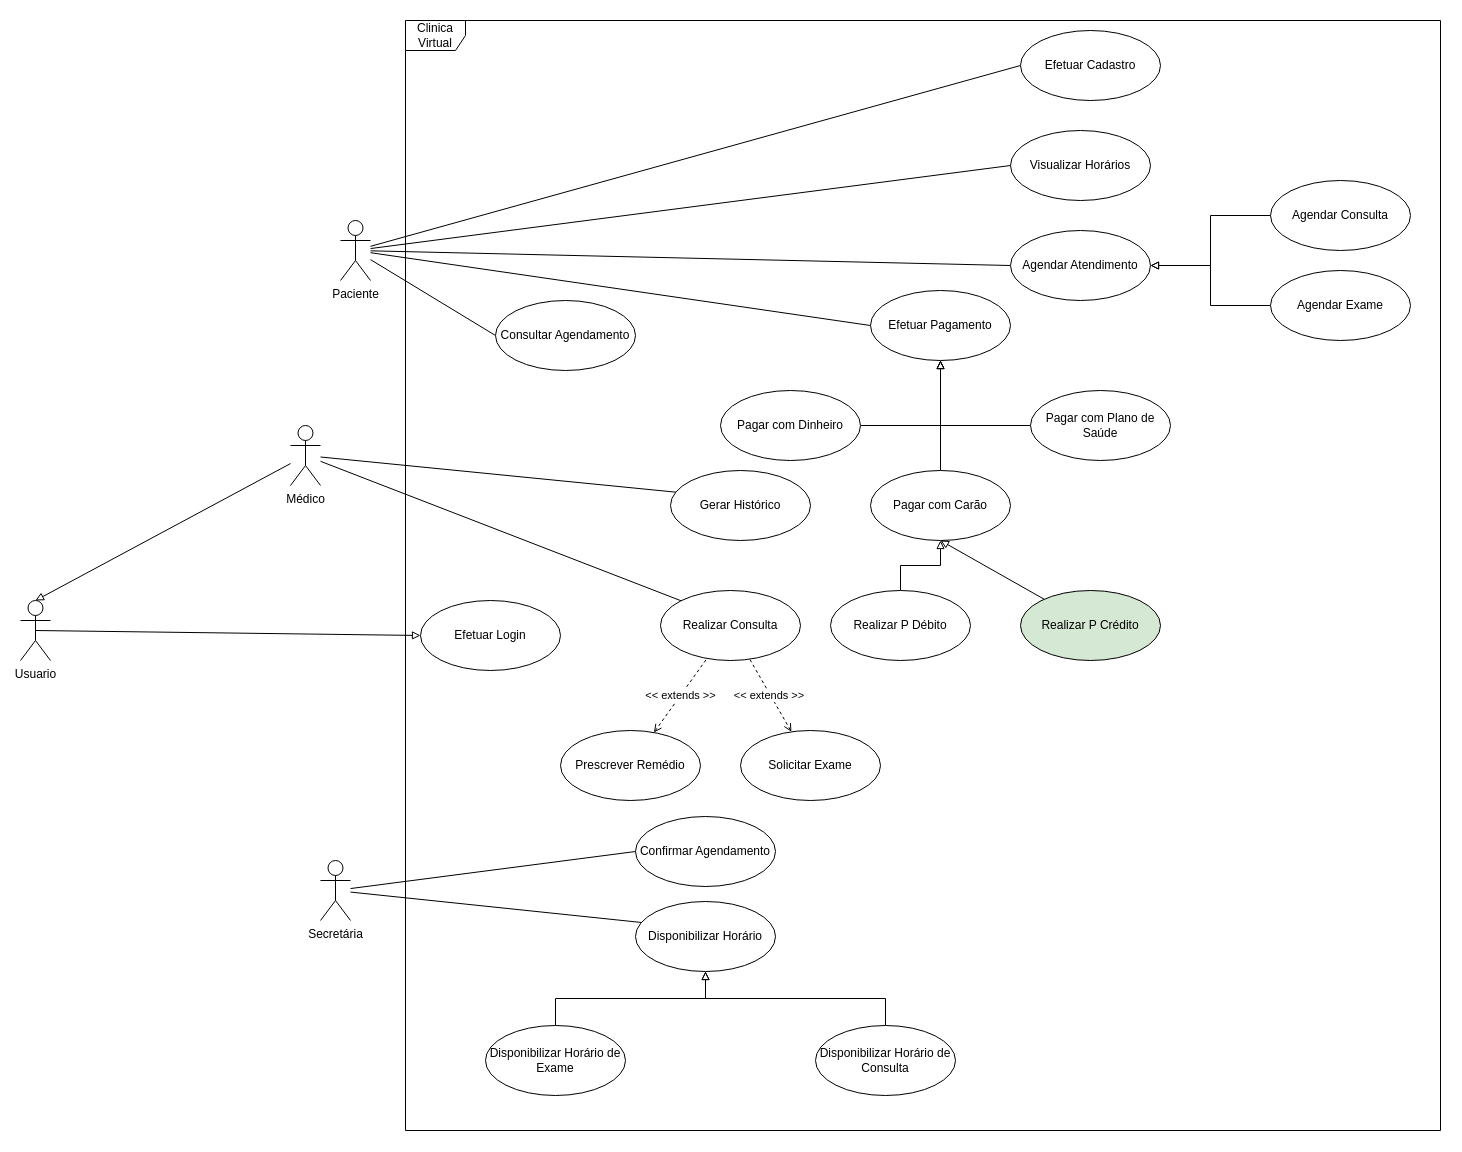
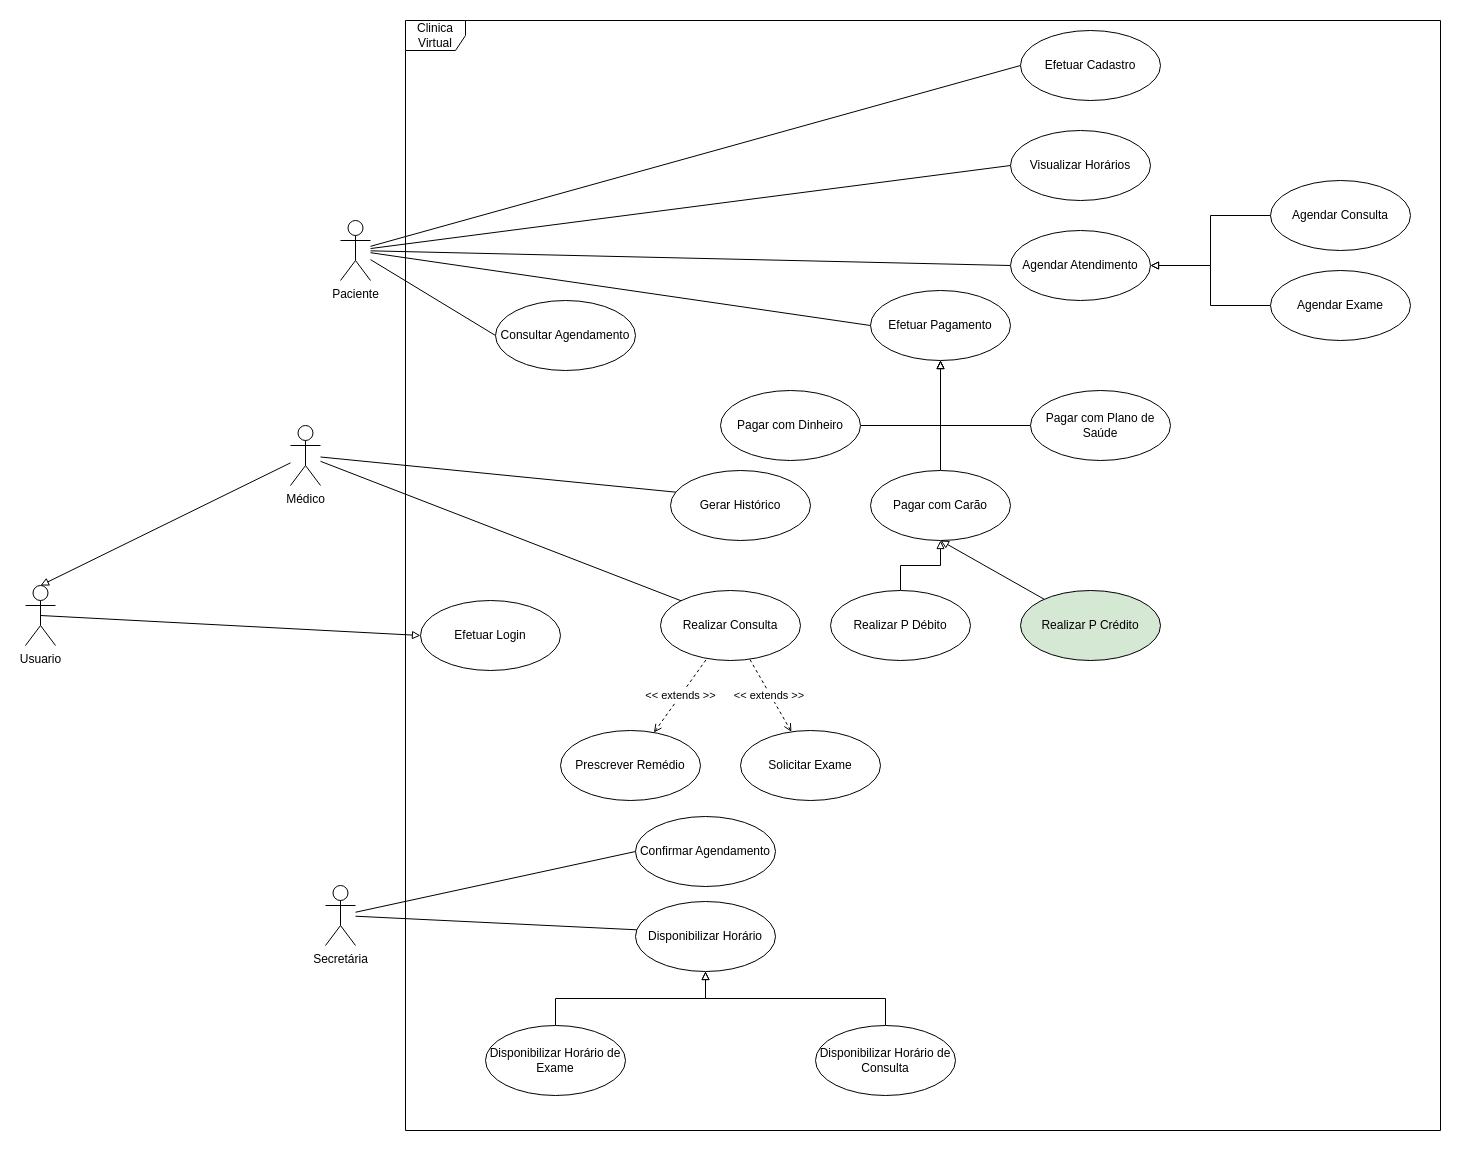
node "Usuario": moved (36, 631) -> (41, 616)
node "Secretária": moved (336, 891) -> (341, 916)
